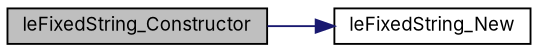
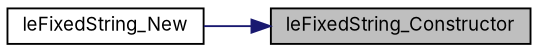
edge "leFixedString_Constructor" -> "leFixedString_New": reversed
